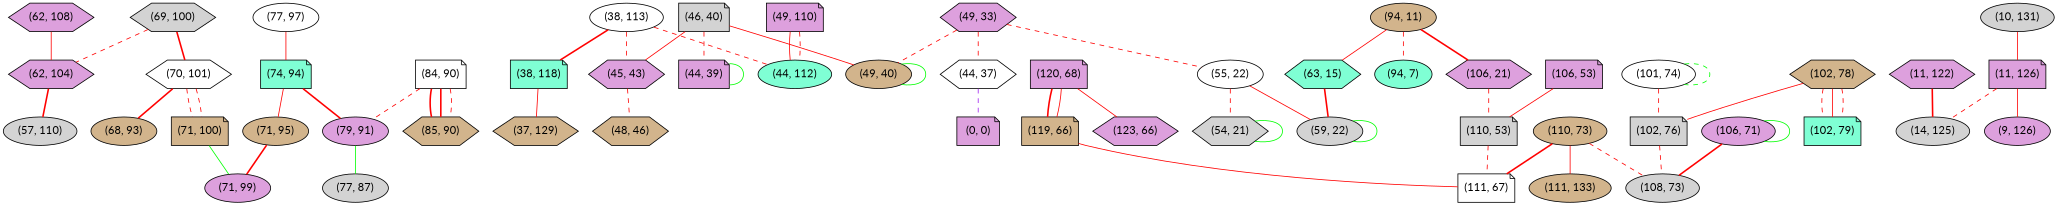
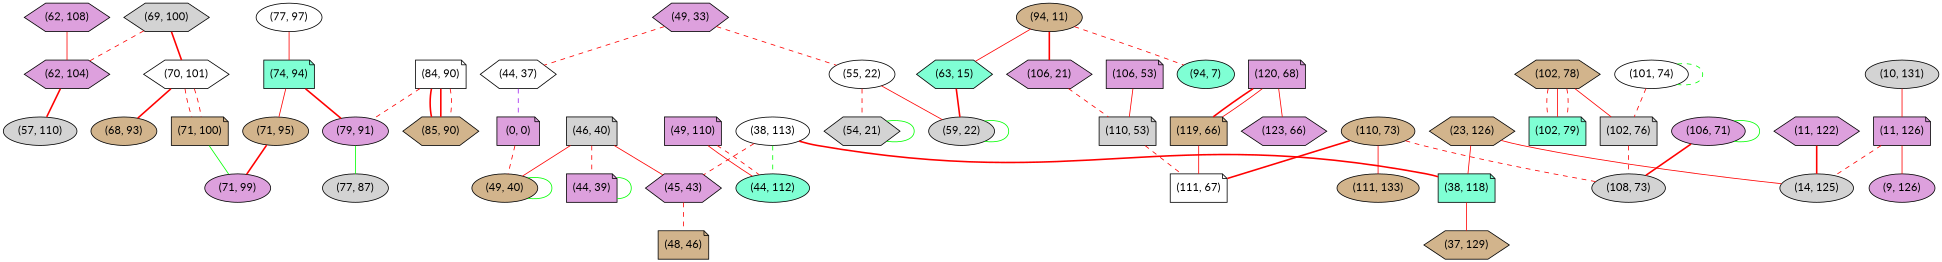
edge "(38, 113)" -- "(44, 112)": color red -> green
edge "(49, 33)" -- "(49, 40)": now "(0, 0)" -- "(49, 40)"
node "(48, 46)": shape hexagon -> note
node "(23, 126)": added
